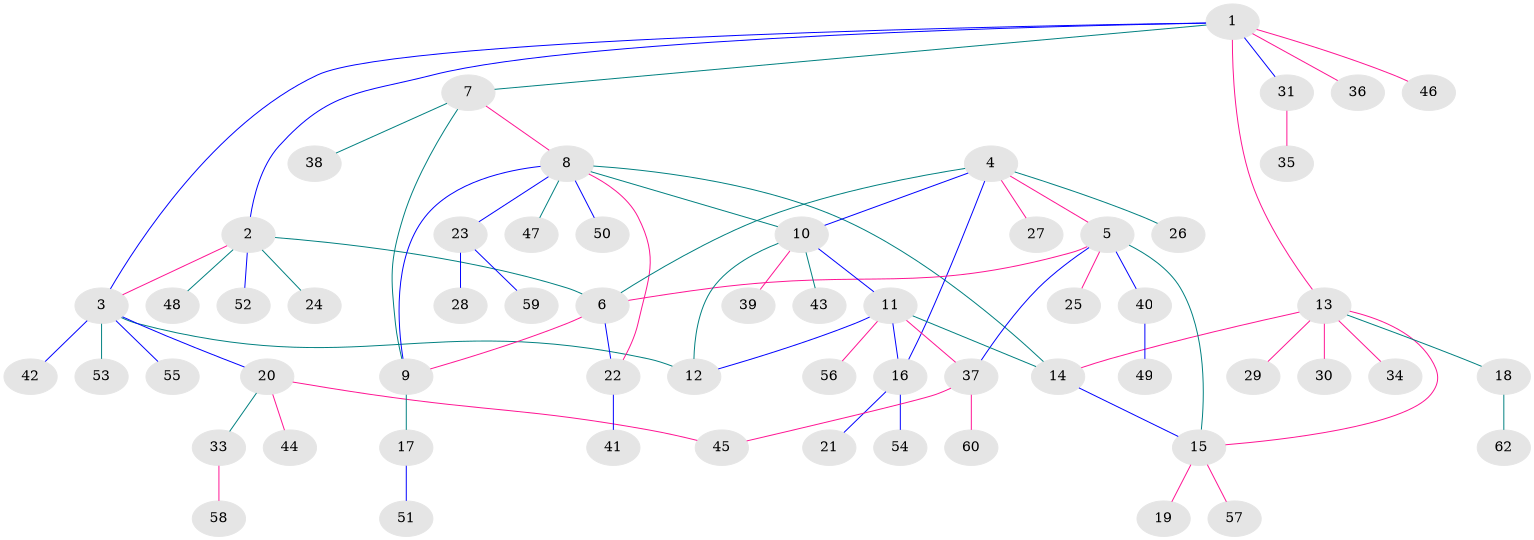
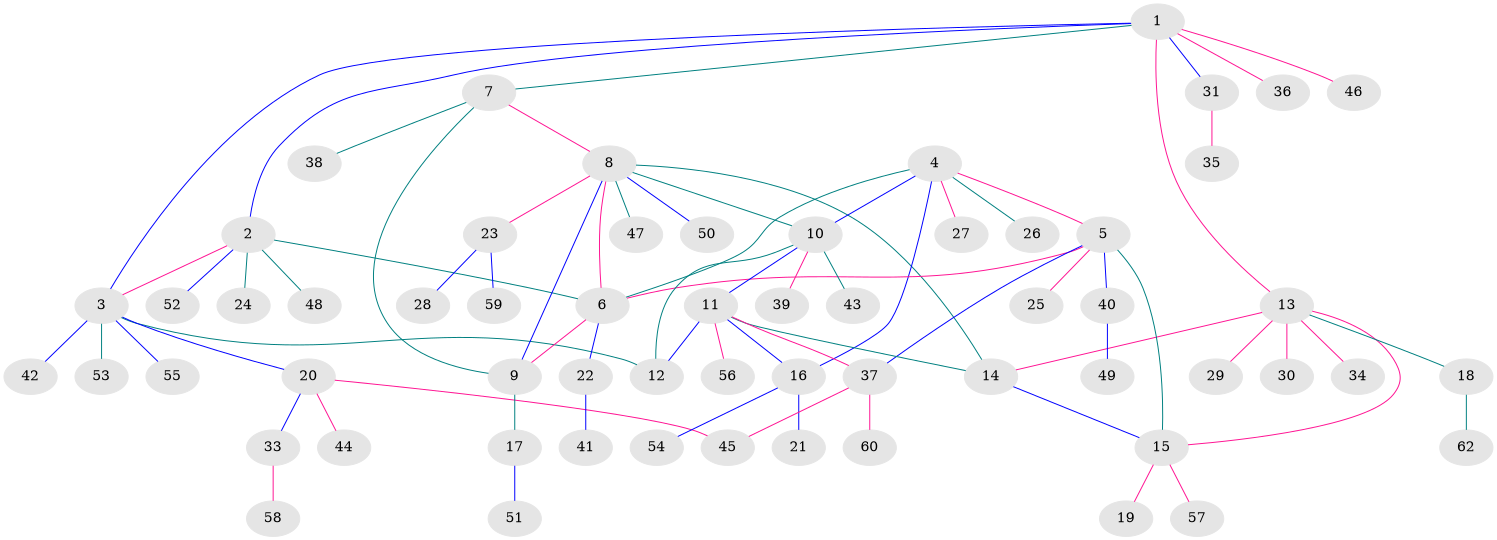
edge "8" -- "23": color blue -> deeppink
edge "8" -- "22": now "8" -- "6"
edge "20" -- "33": color teal -> blue
